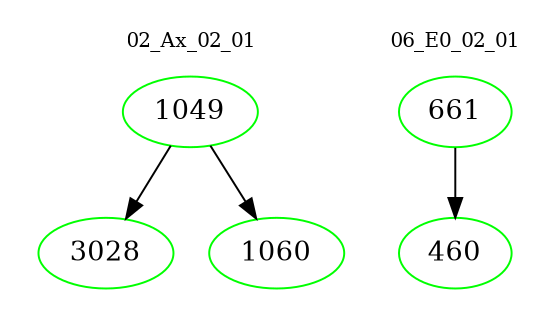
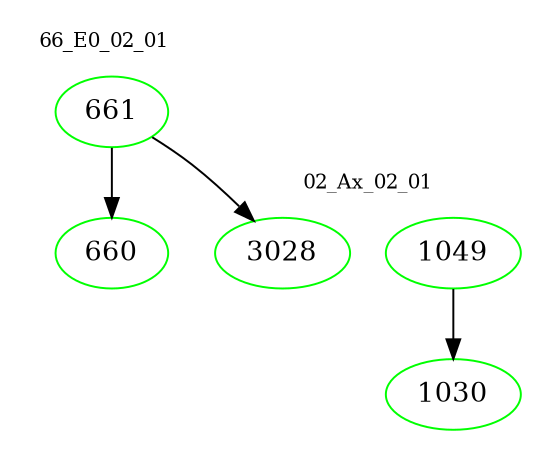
cluster "06_E0_02_01": label "06_E0_02_01" -> "66_E0_02_01"
edge "1049" -> "3028": now "661" -> "3028"
node "1060": label "1060" -> "1030"
node "460": label "460" -> "660"
